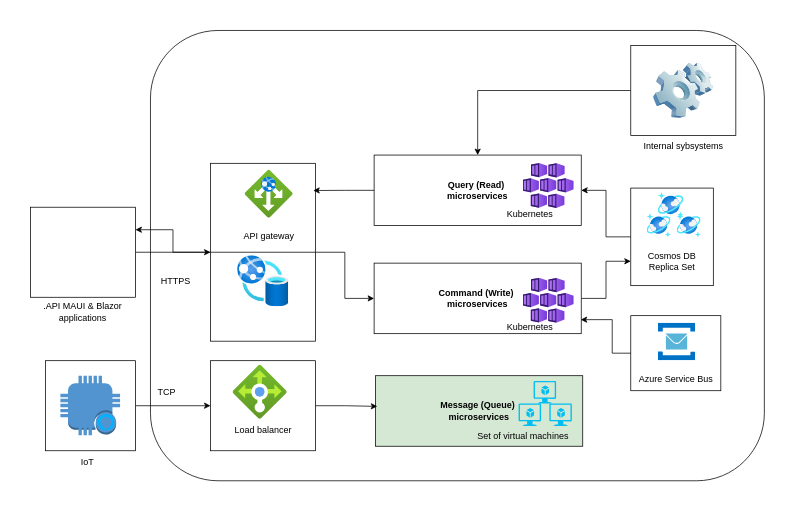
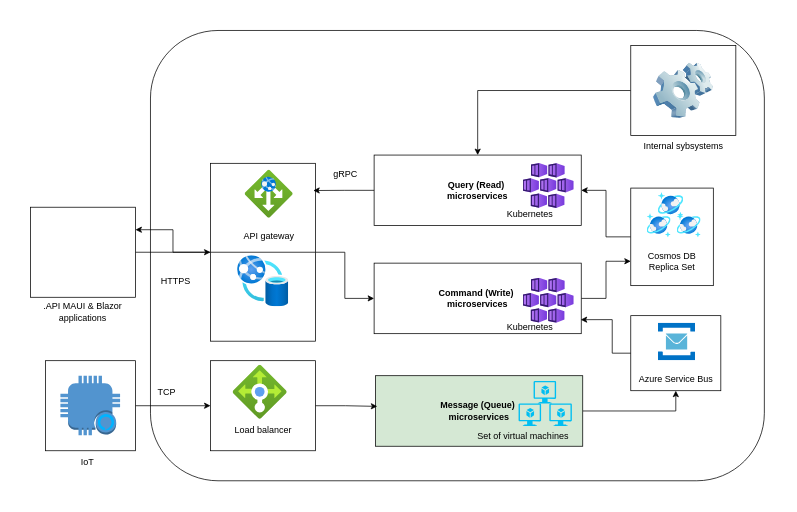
node "gRPC": added
edge "Message (Queue) microservices" -> "Azure Service Bus": added
